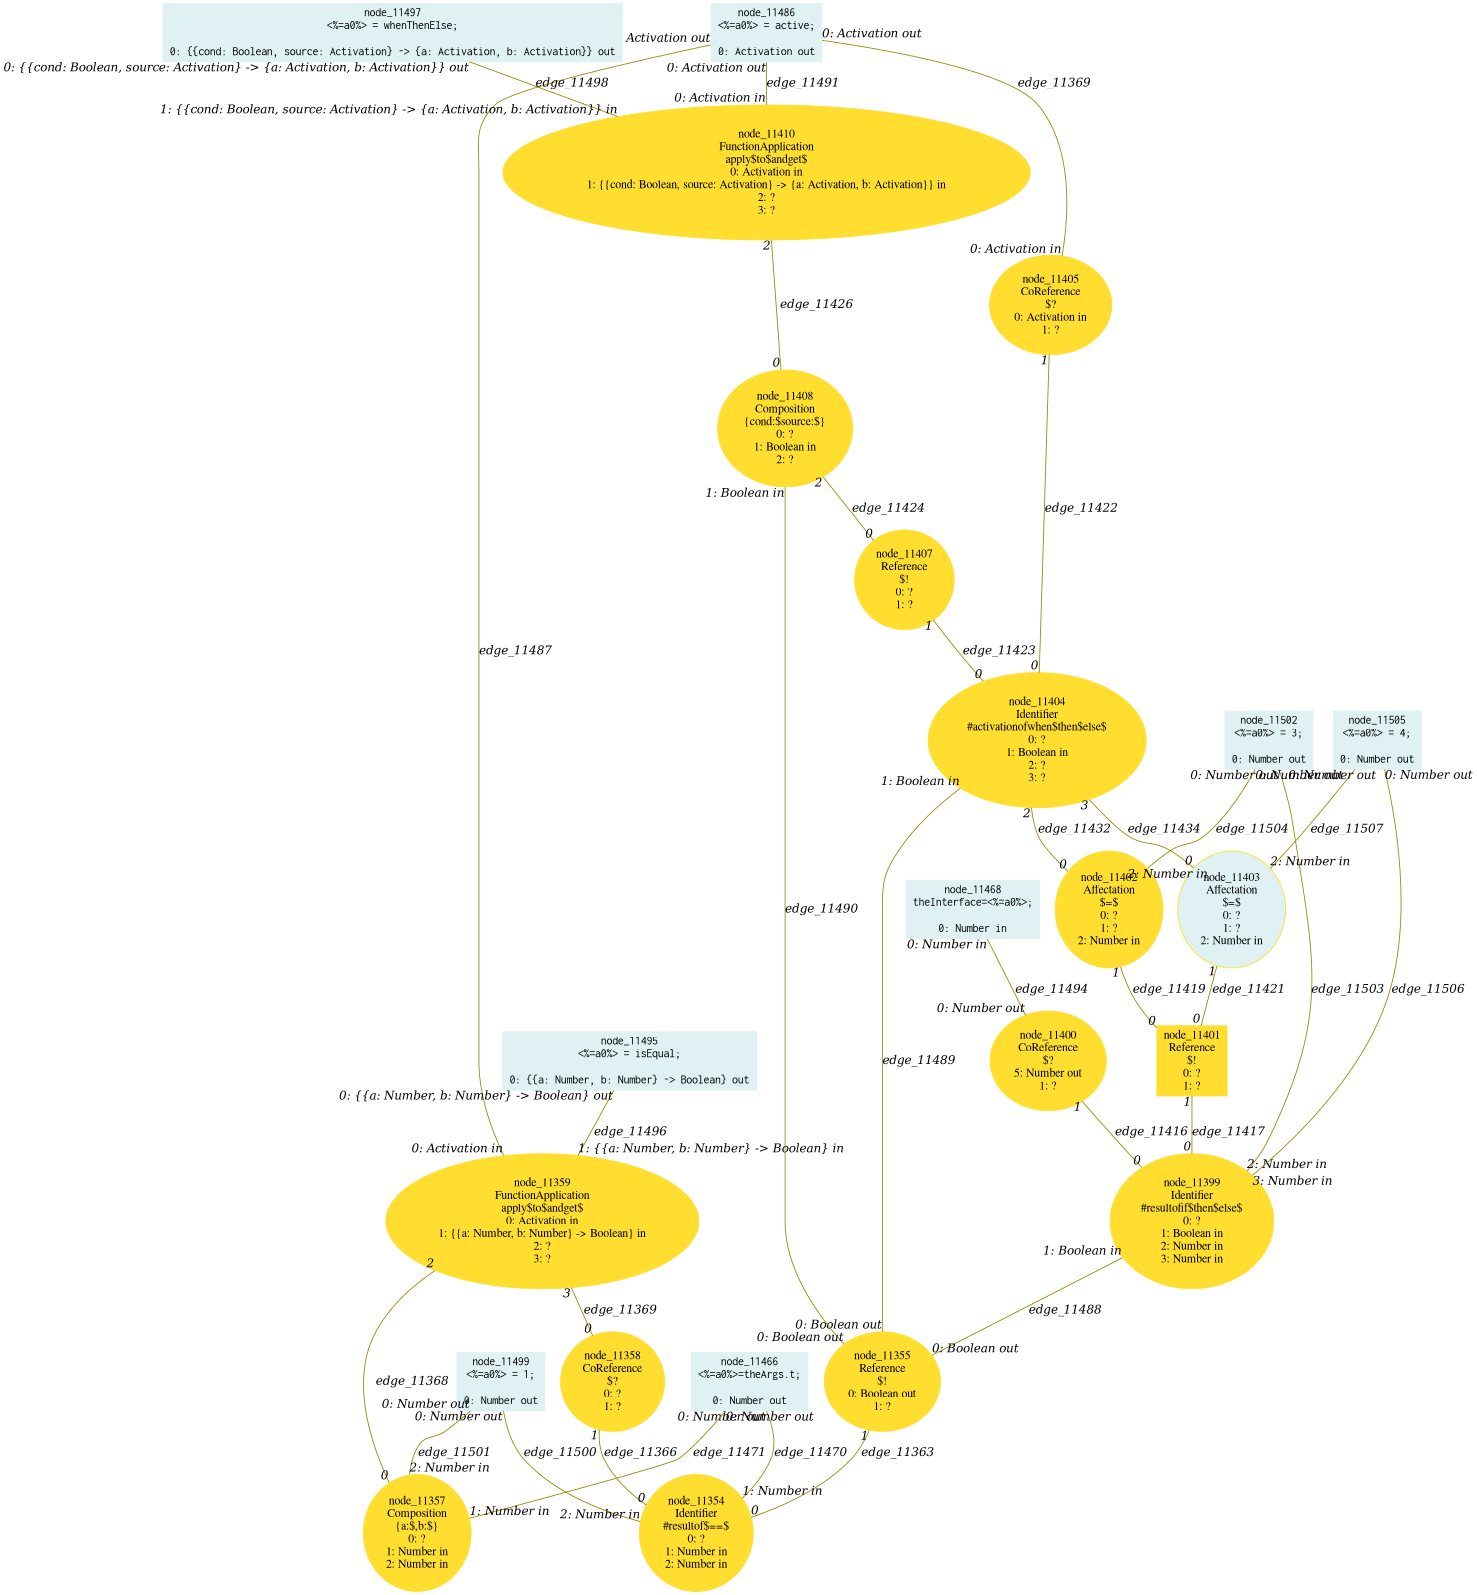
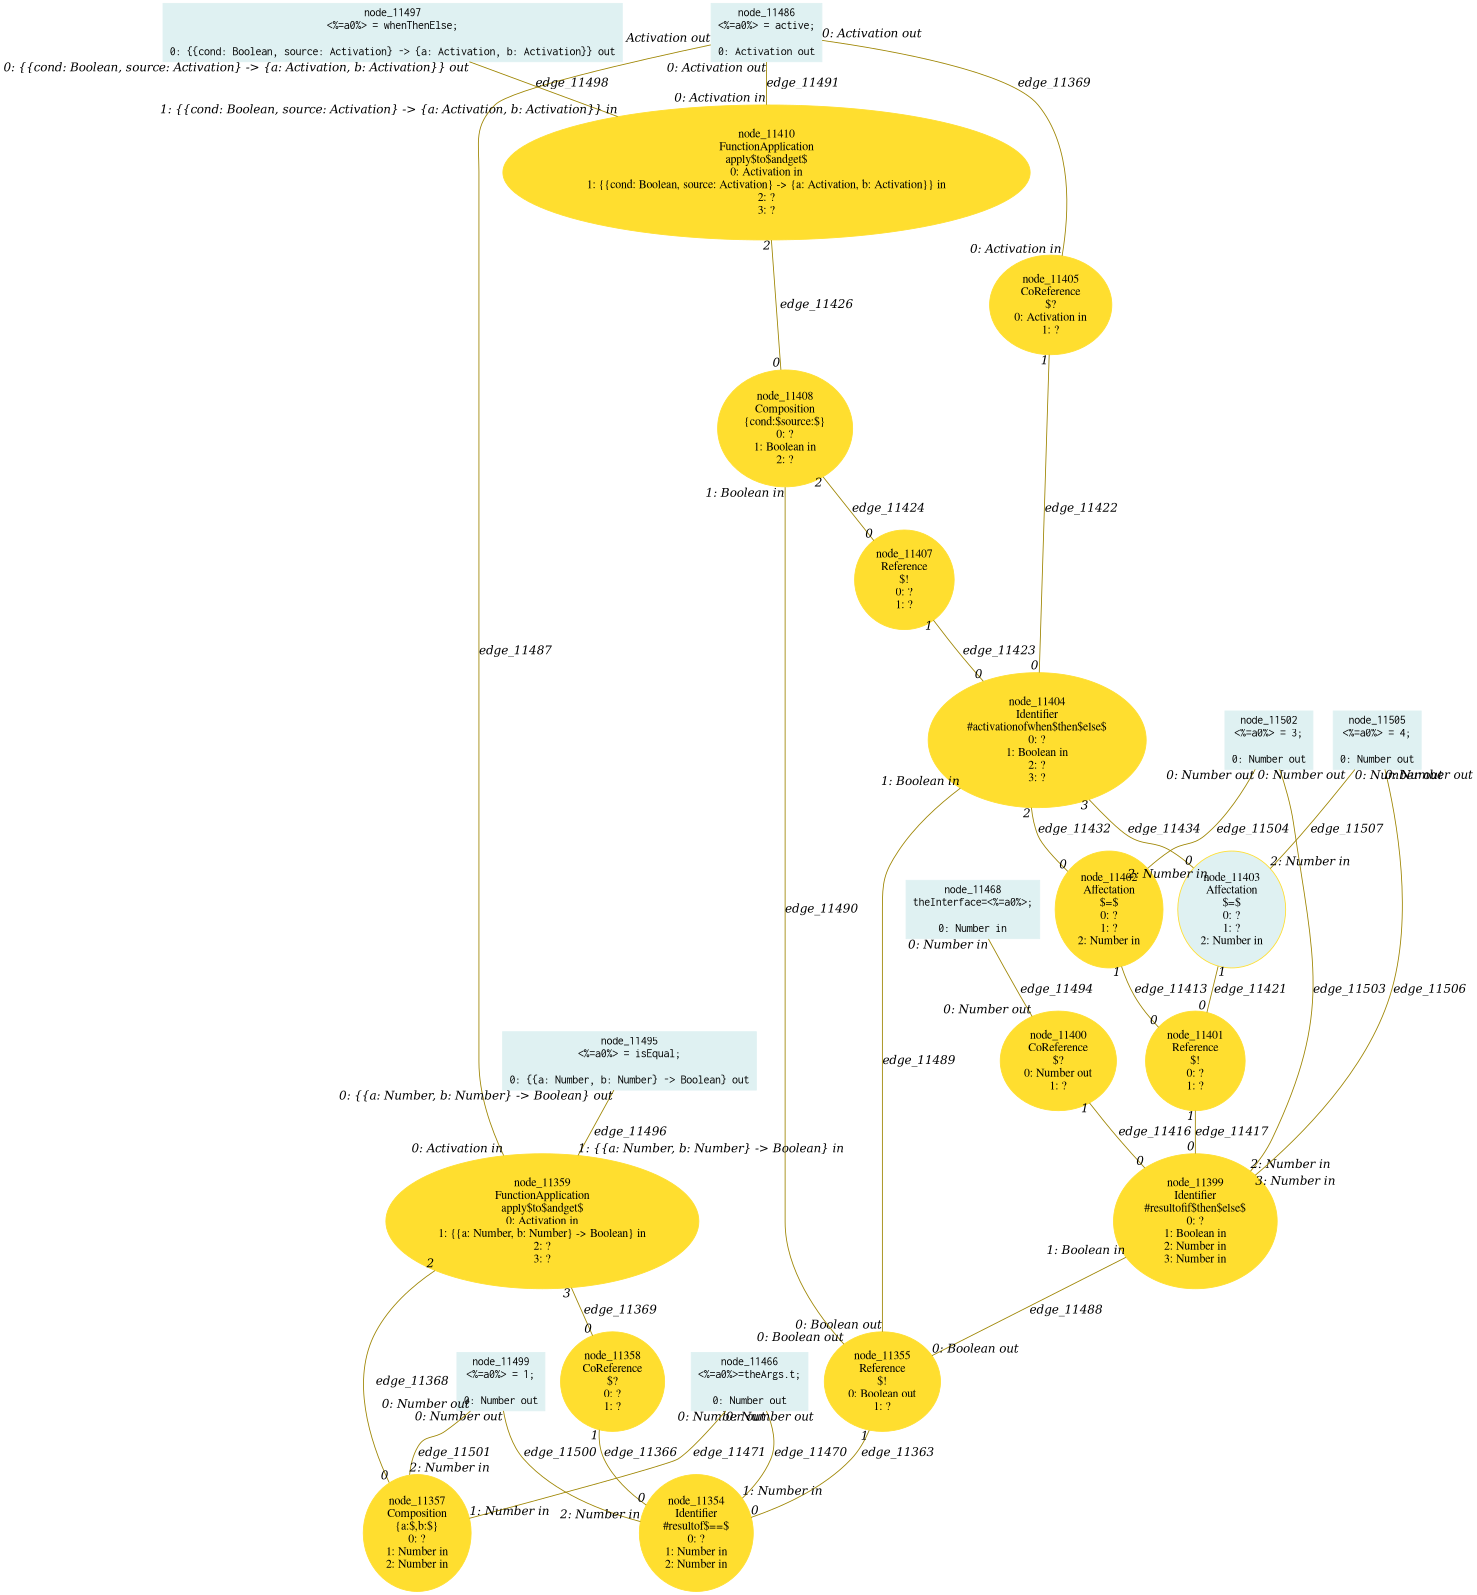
edge "node_11402 Affectation $=$ 0: ? 1: ? 2: Number in" -- "node_11401 Reference $! 0: ? 1: ?": label "edge_11419" -> "edge_11413"
node "node_11400 CoReference $? 5: Number out 1: ?": label "node_11400 CoReference $? 5: Number out 1: ?" -> "node_11400 CoReference $? 0: Number out 1: ?"
node "node_11401 Reference $! 0: ? 1: ?": shape box -> ellipse
